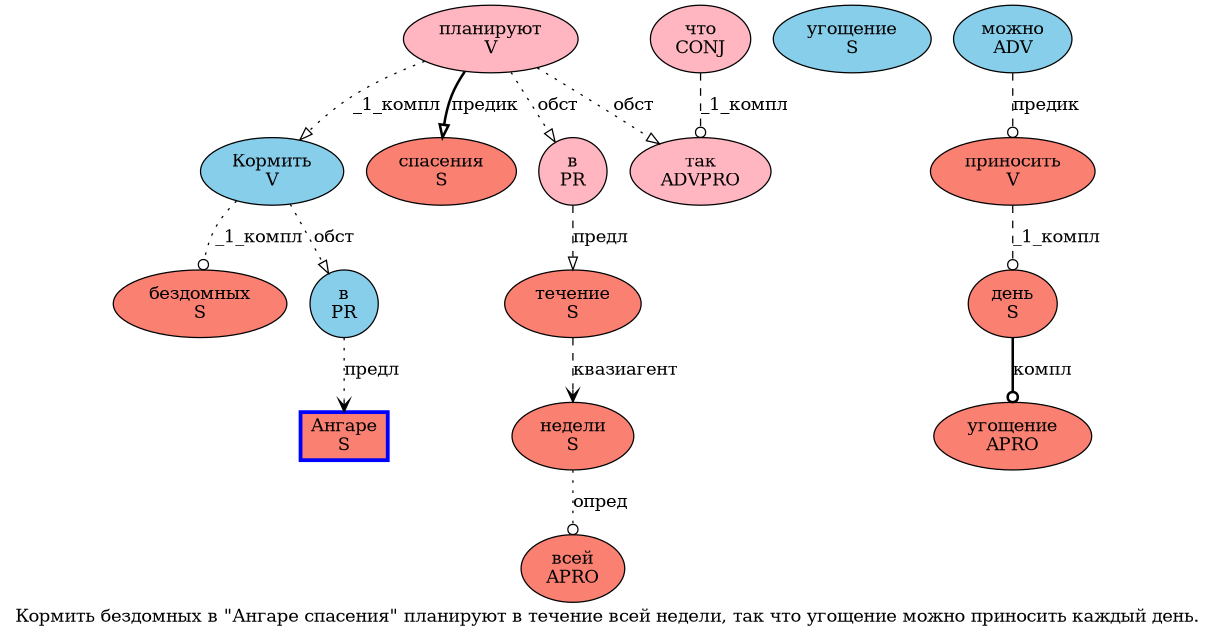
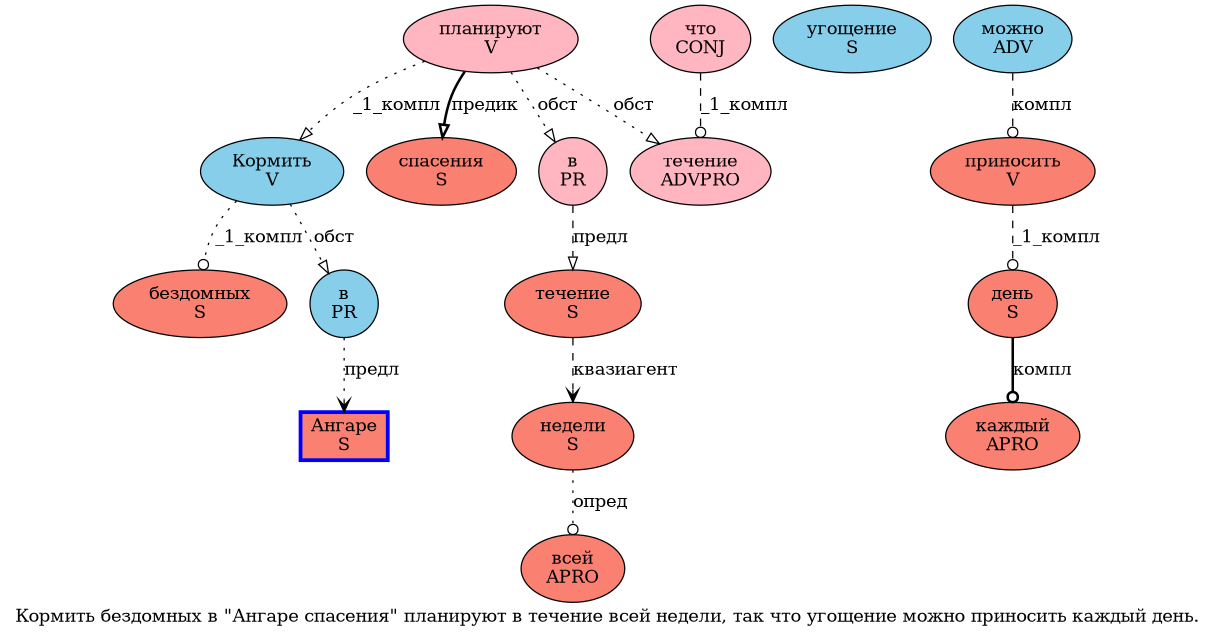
edge "можно ADV" -> "приносить V": label "предик" -> "компл"
node "так ADVPRO": label "так ADVPRO" -> "течение ADVPRO"
node "угощение APRO": label "угощение APRO" -> "каждый APRO"
